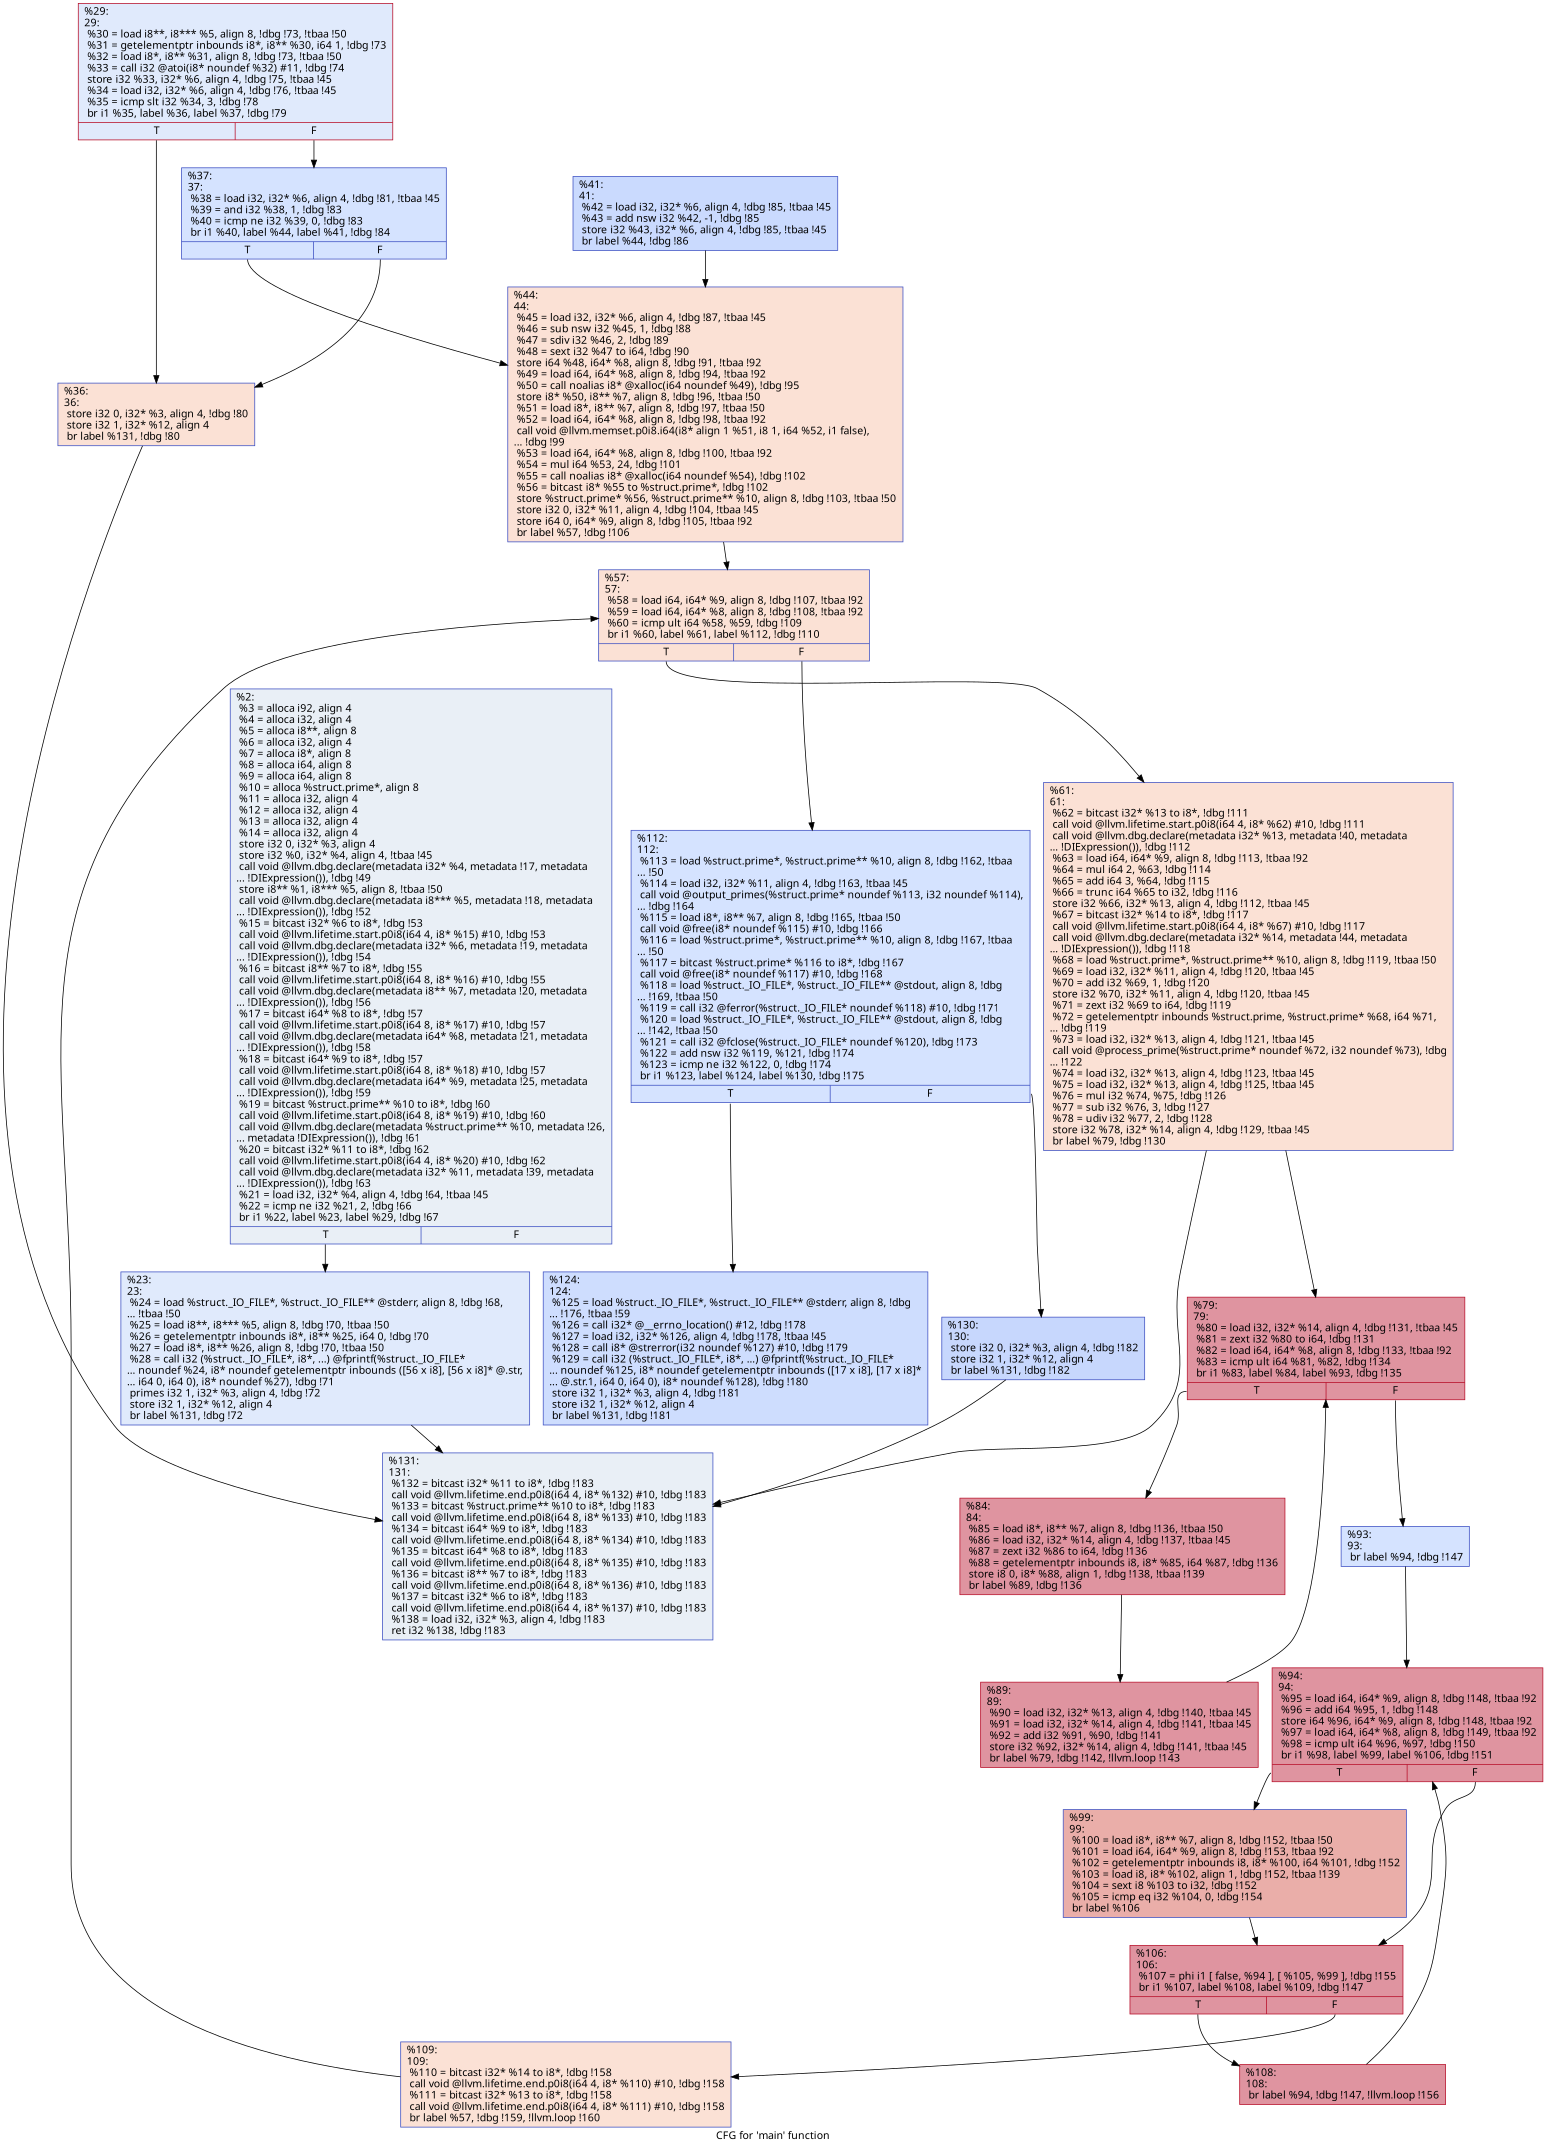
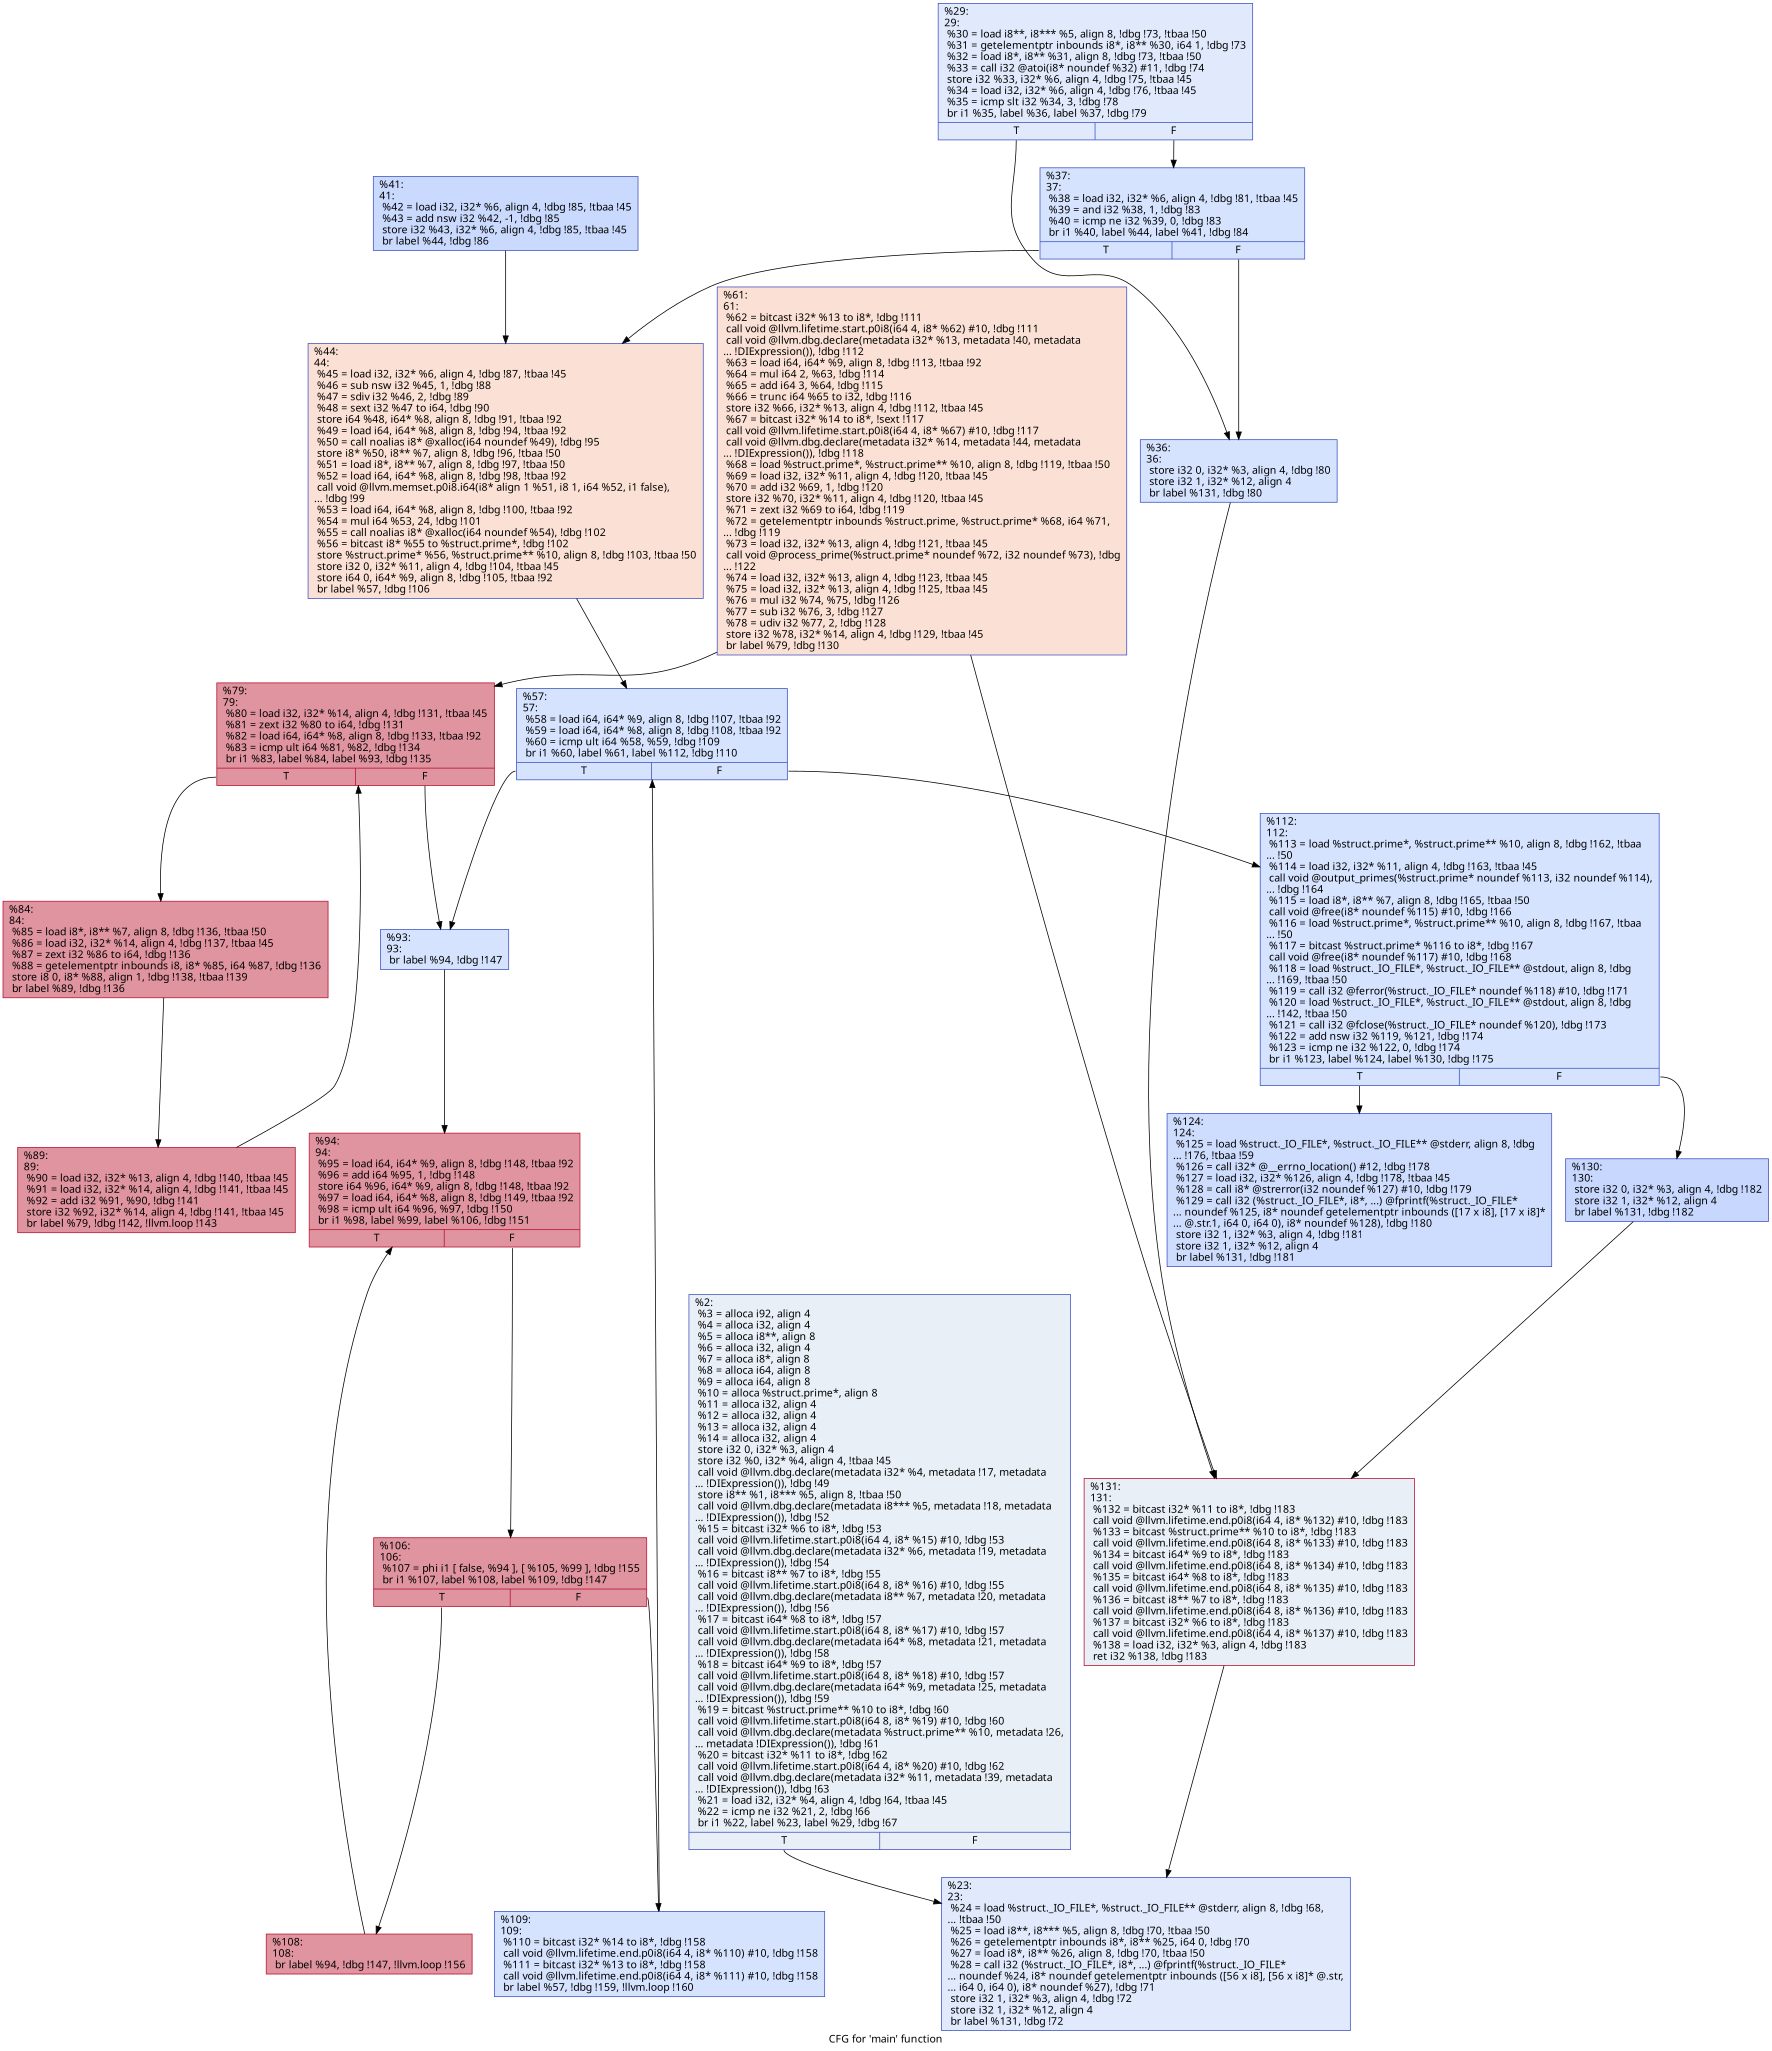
node "%29:": color #b70d28ff -> #3d50c3ff
node "%36:": fillcolor #f7bca170 -> #a1c0ff70
node "%57:": fillcolor #f7bca170 -> #a1c0ff70
edge "%57:" -> "%61:": now "%57:" -> "%93:"
node "%61:": text "%67 = bitcast i32* %14 to i8*, !dbg !117" -> "%67 = bitcast i32* %14 to i8*, !sext !117"
node "%23:": text "primes i32 1, i32* %3, align 4, !dbg !72" -> "store i32 1, i32* %3, align 4, !dbg !72"
edge "%23:" -> "%131:": reversed
node "%131:": color #3d50c3ff -> #b70d28ff
node "%99:": removed
node "%109:": fillcolor #f7bca170 -> #a1c0ff70
